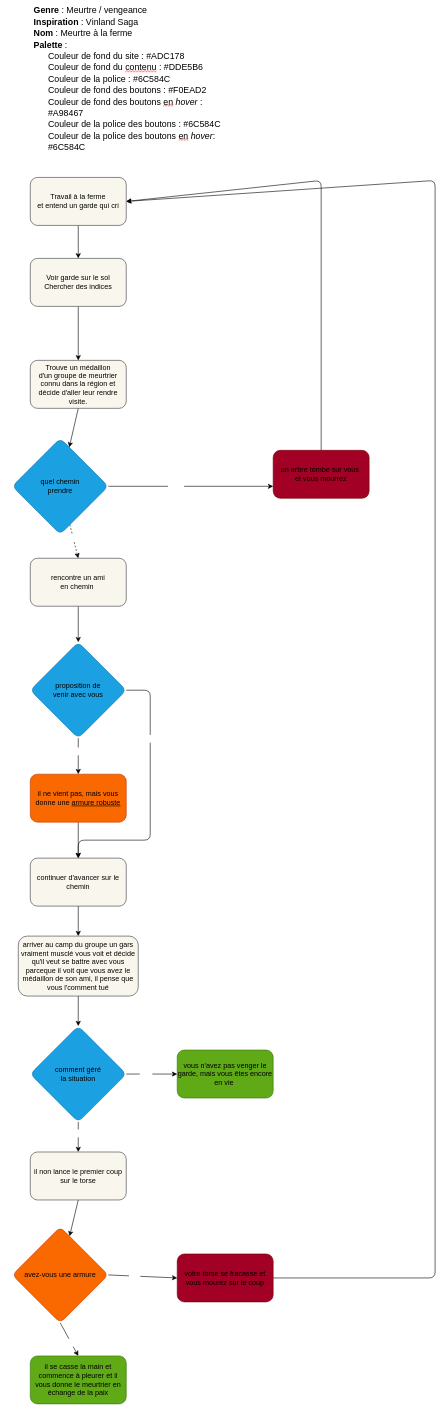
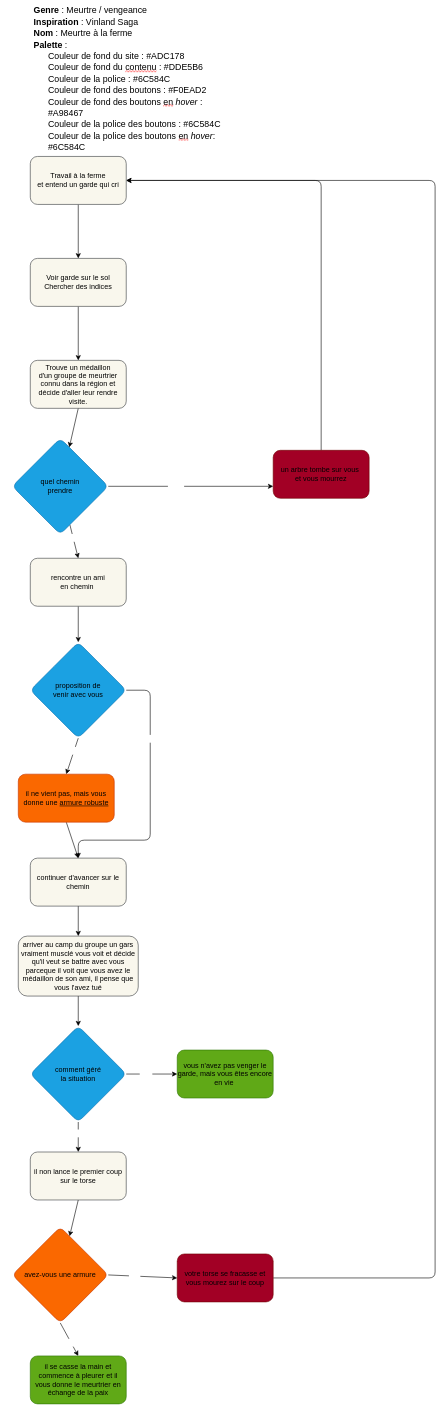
node "Travail à la ferme et entend un garde qui cri": moved (78, 201) -> (78, 180)
edge "quel chemin prendre" -> "rencontre un ami en chemin": style dashed -> solid
node "il ne vient pas, mais vous donne une armure robuste": moved (78, 798) -> (66, 798)
node "arriver au camp du groupe un gars vraiment musclé vous voit et décide qu'il veut se battre avec vous parceque il voit que vous avez le médaillon de son ami, il pense que vous l'comment tué": label "arriver au camp du groupe un gars vraiment musclé vous voit et décide qu'il veut se battre avec vous parceque il voit que vous avez le médaillon de son ami, il pense que vous l'comment tué" -> "arriver au camp du groupe un gars vraiment musclé vous voit et décide qu'il veut se battre avec vous parceque il voit que vous avez le médaillon de son ami, il pense que vous l'avez tué"
